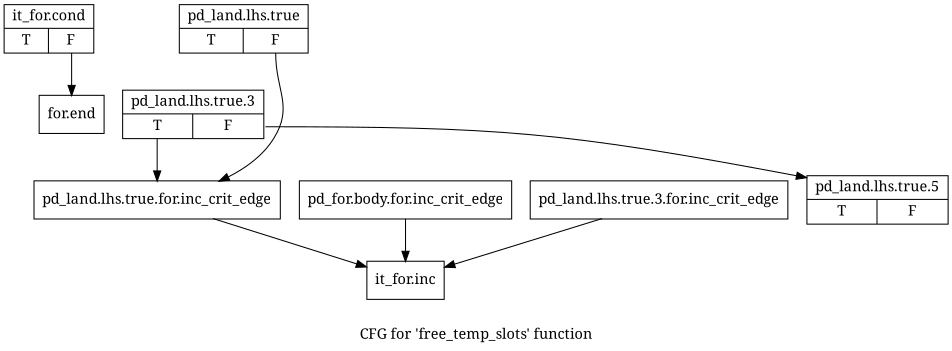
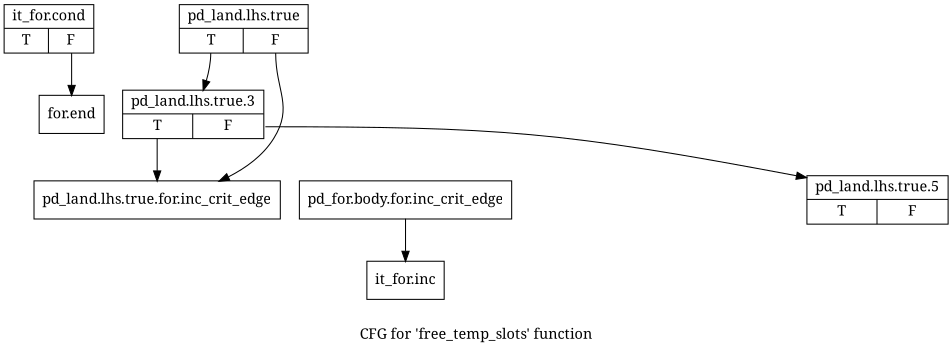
edge "pd_land.lhs.true" -> "pd_land.lhs.true.3": added
node "pd_land.lhs.true.3.for.inc_crit_edge": removed
edge "pd_land.lhs.true.for.inc_crit_edge" -> "it_for.inc": removed
